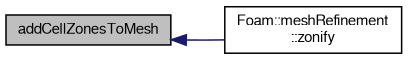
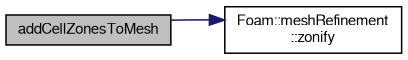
edge "Foam::meshRefinement ::zonify" -> "addCellZonesToMesh": reversed
